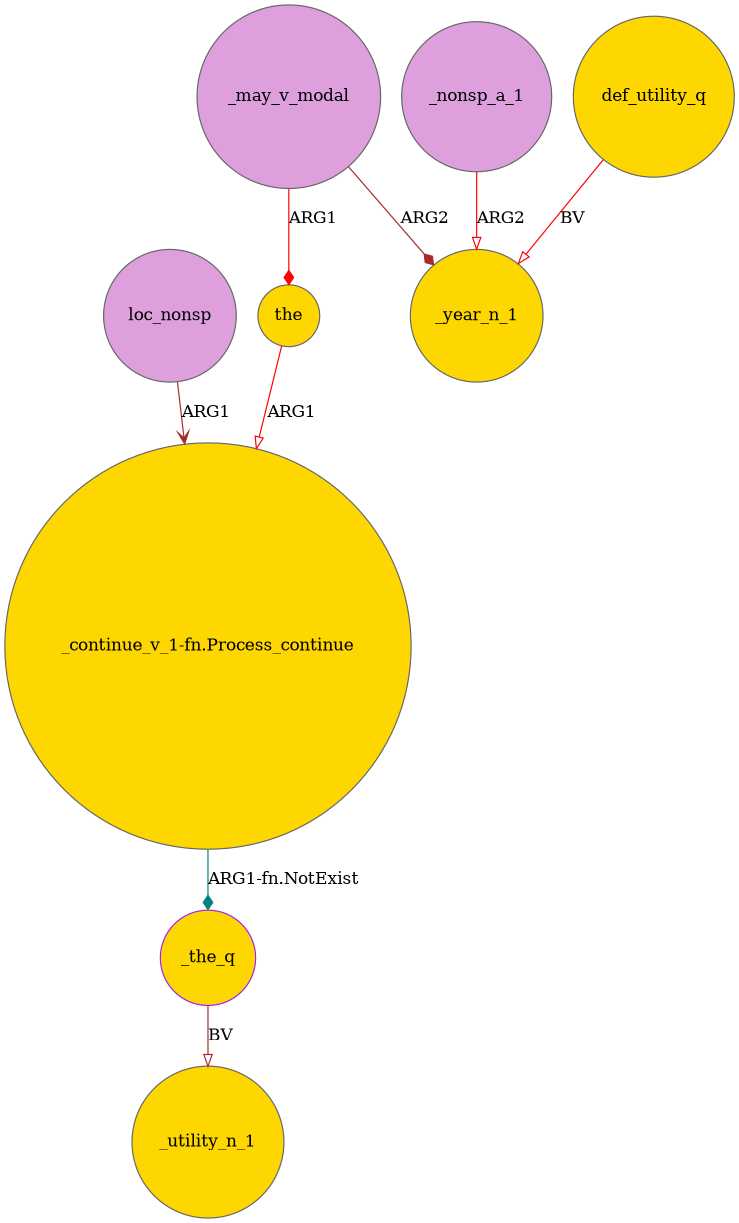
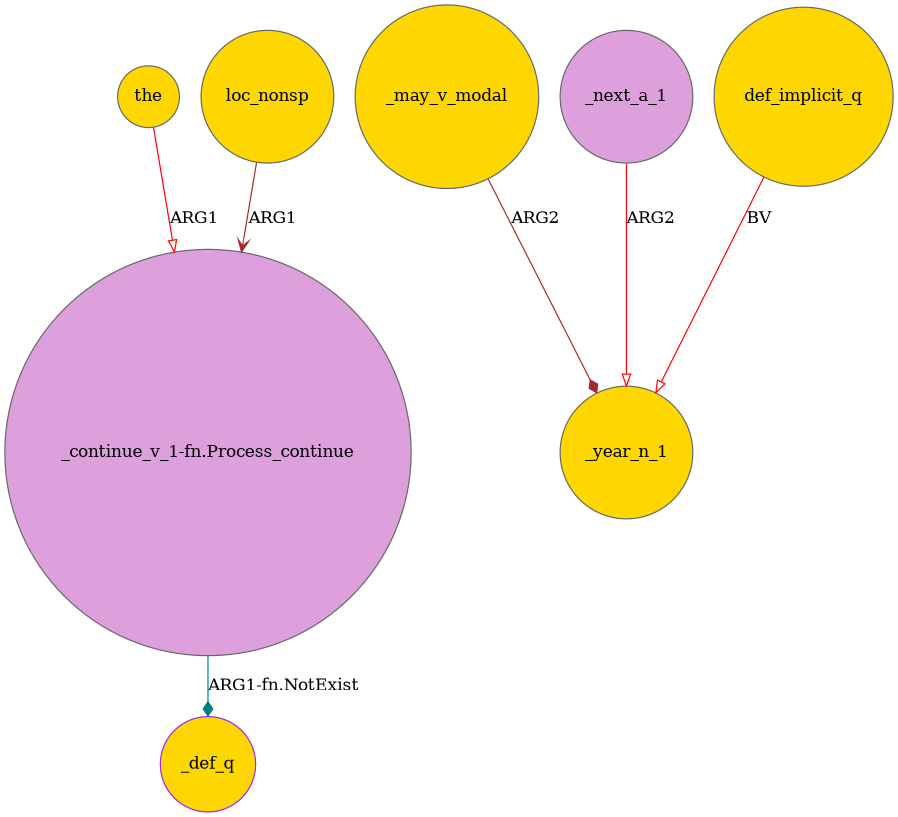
node "_may_v_modal": fillcolor plum -> gold
node "_nonsp_a_1": label "_nonsp_a_1" -> "_next_a_1"
node "def_utility_q": label "def_utility_q" -> "def_implicit_q"
edge "_may_v_modal" -> "the": removed, label "ARG1"
node "loc_nonsp": fillcolor plum -> gold
node "_continue_v_1-fn.Process_continue": fillcolor gold -> plum
node "_the_q": label "_the_q" -> "_def_q"
node "_utility_n_1": removed
